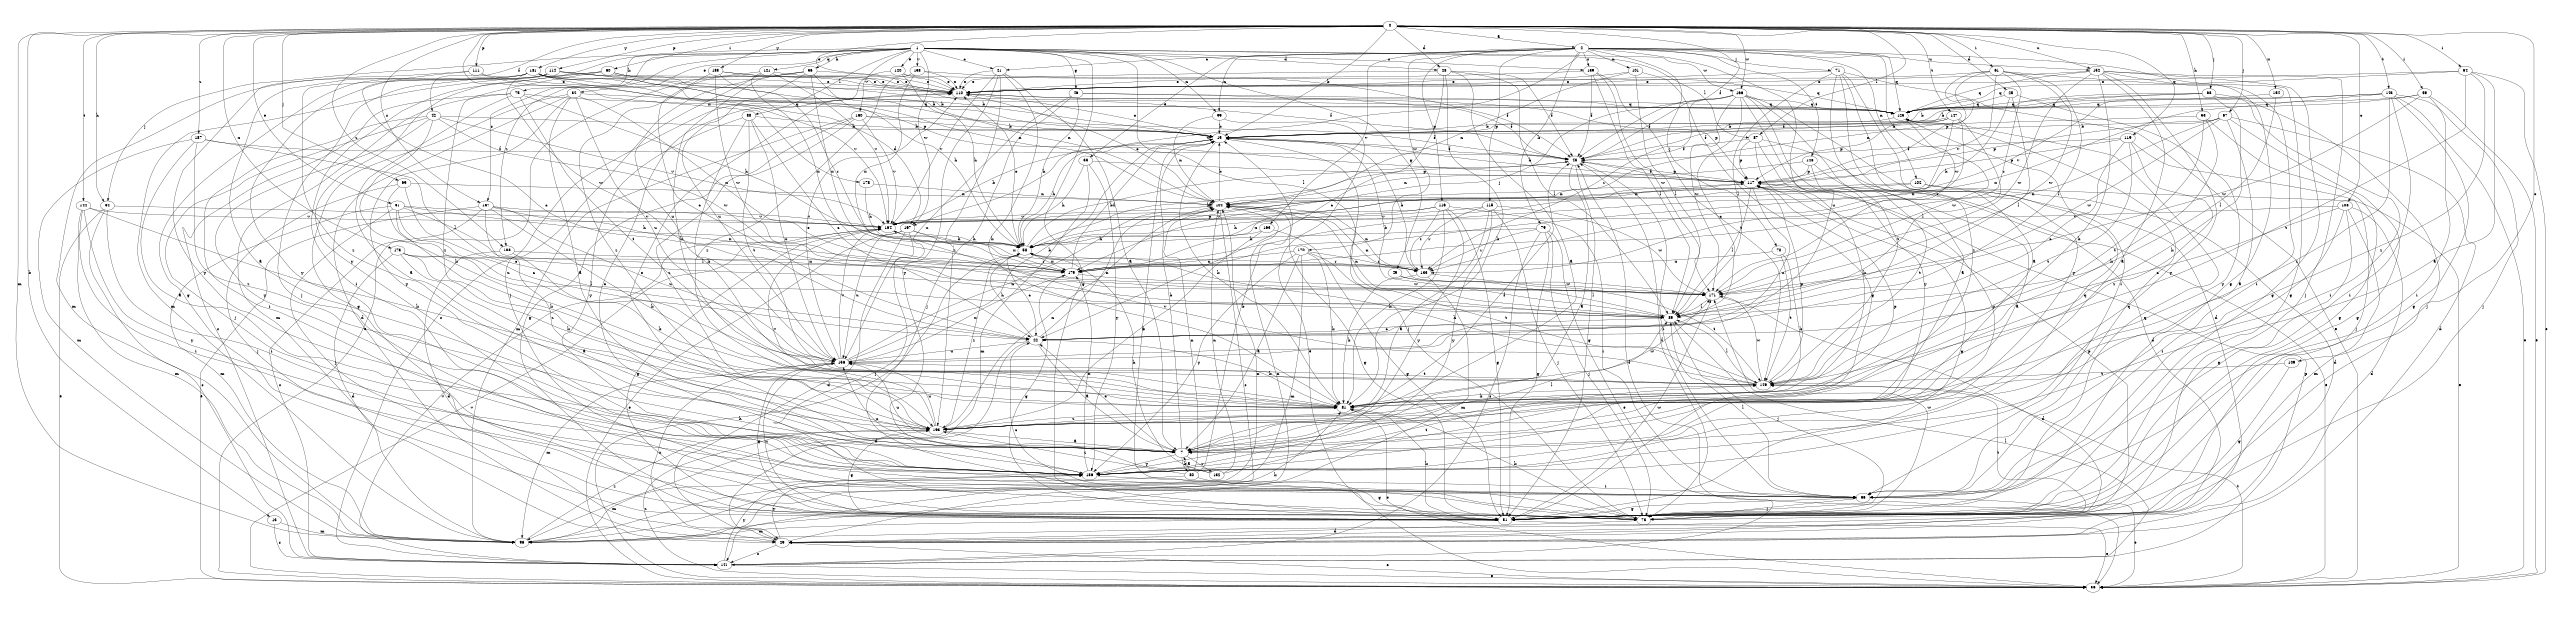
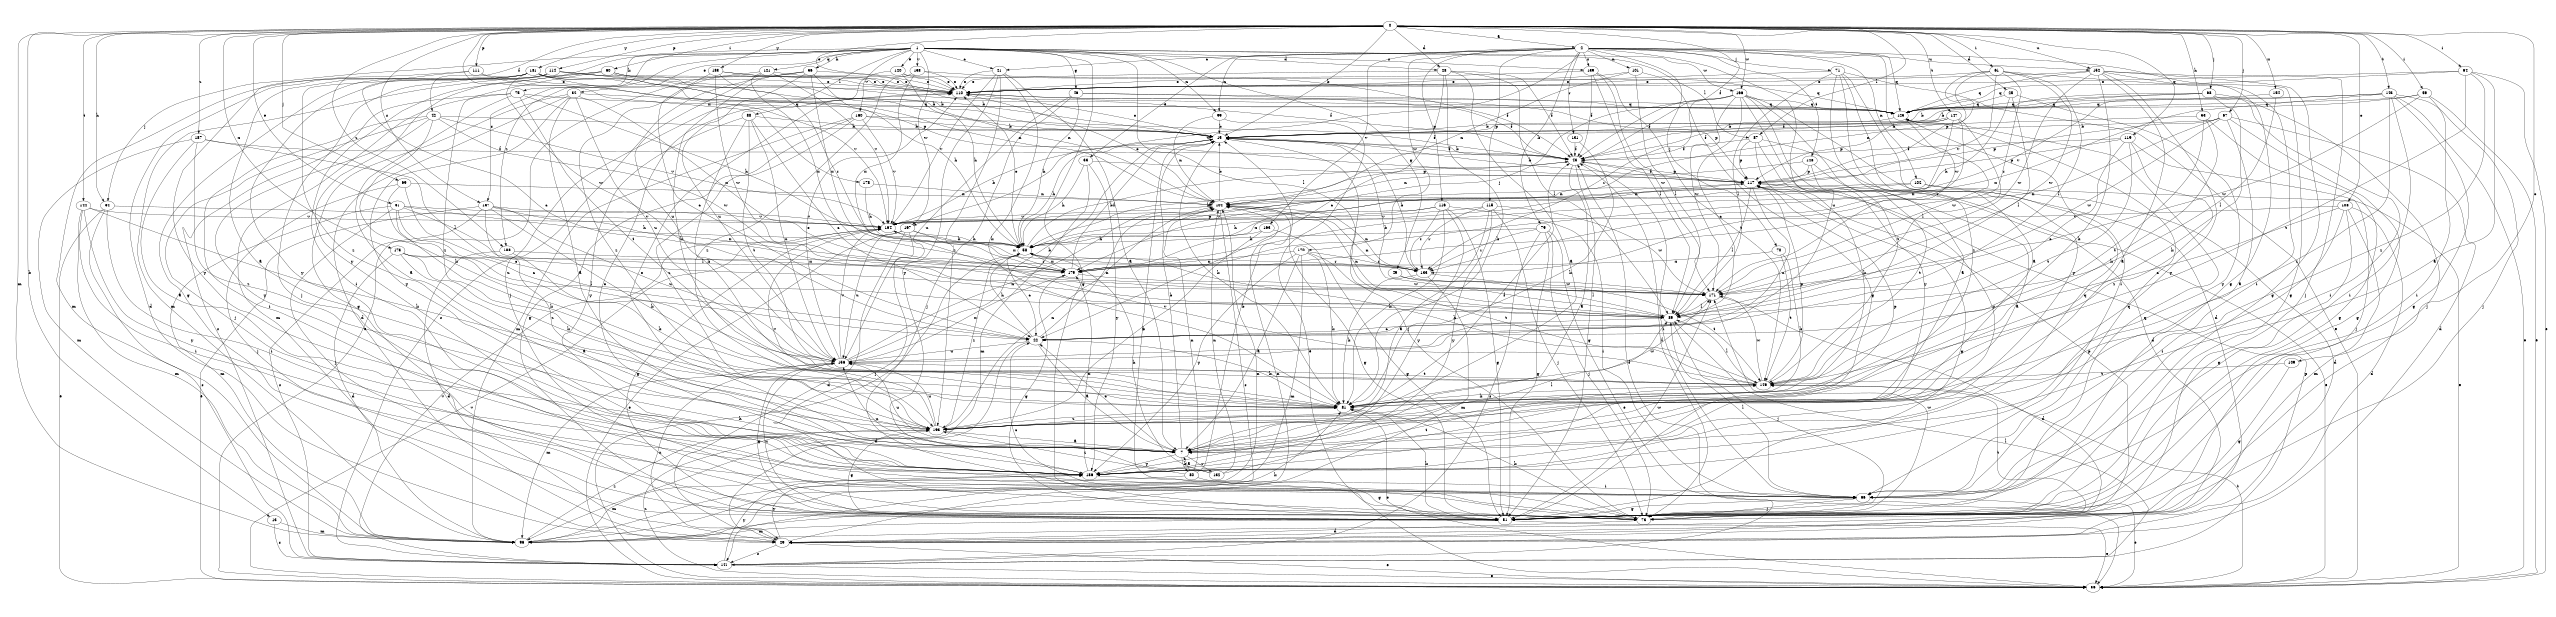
edge "181" -> "167": now "181" -> "29"
node "131": added
edge "43" -> "15": added, label "b"
